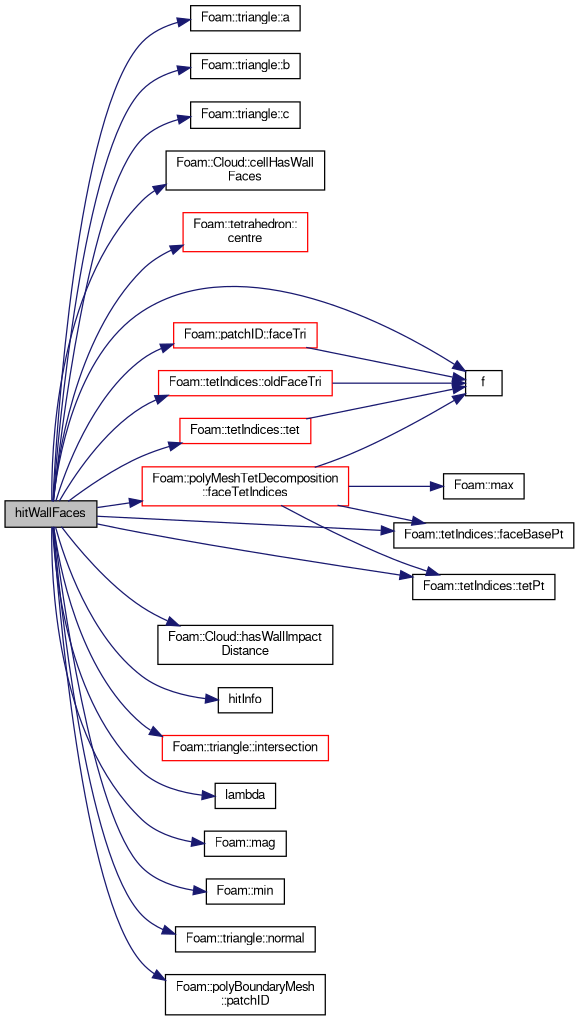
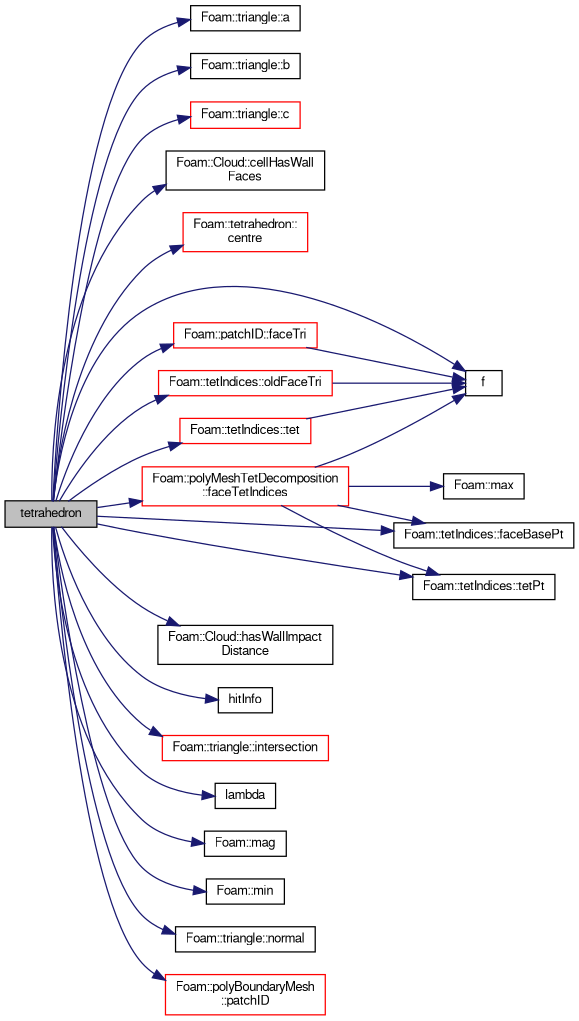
node "Foam::triangle::c": color black -> red
node "hitWallFaces": label "hitWallFaces" -> "tetrahedron"
node "Foam::polyBoundaryMesh ::patchID": color black -> red
